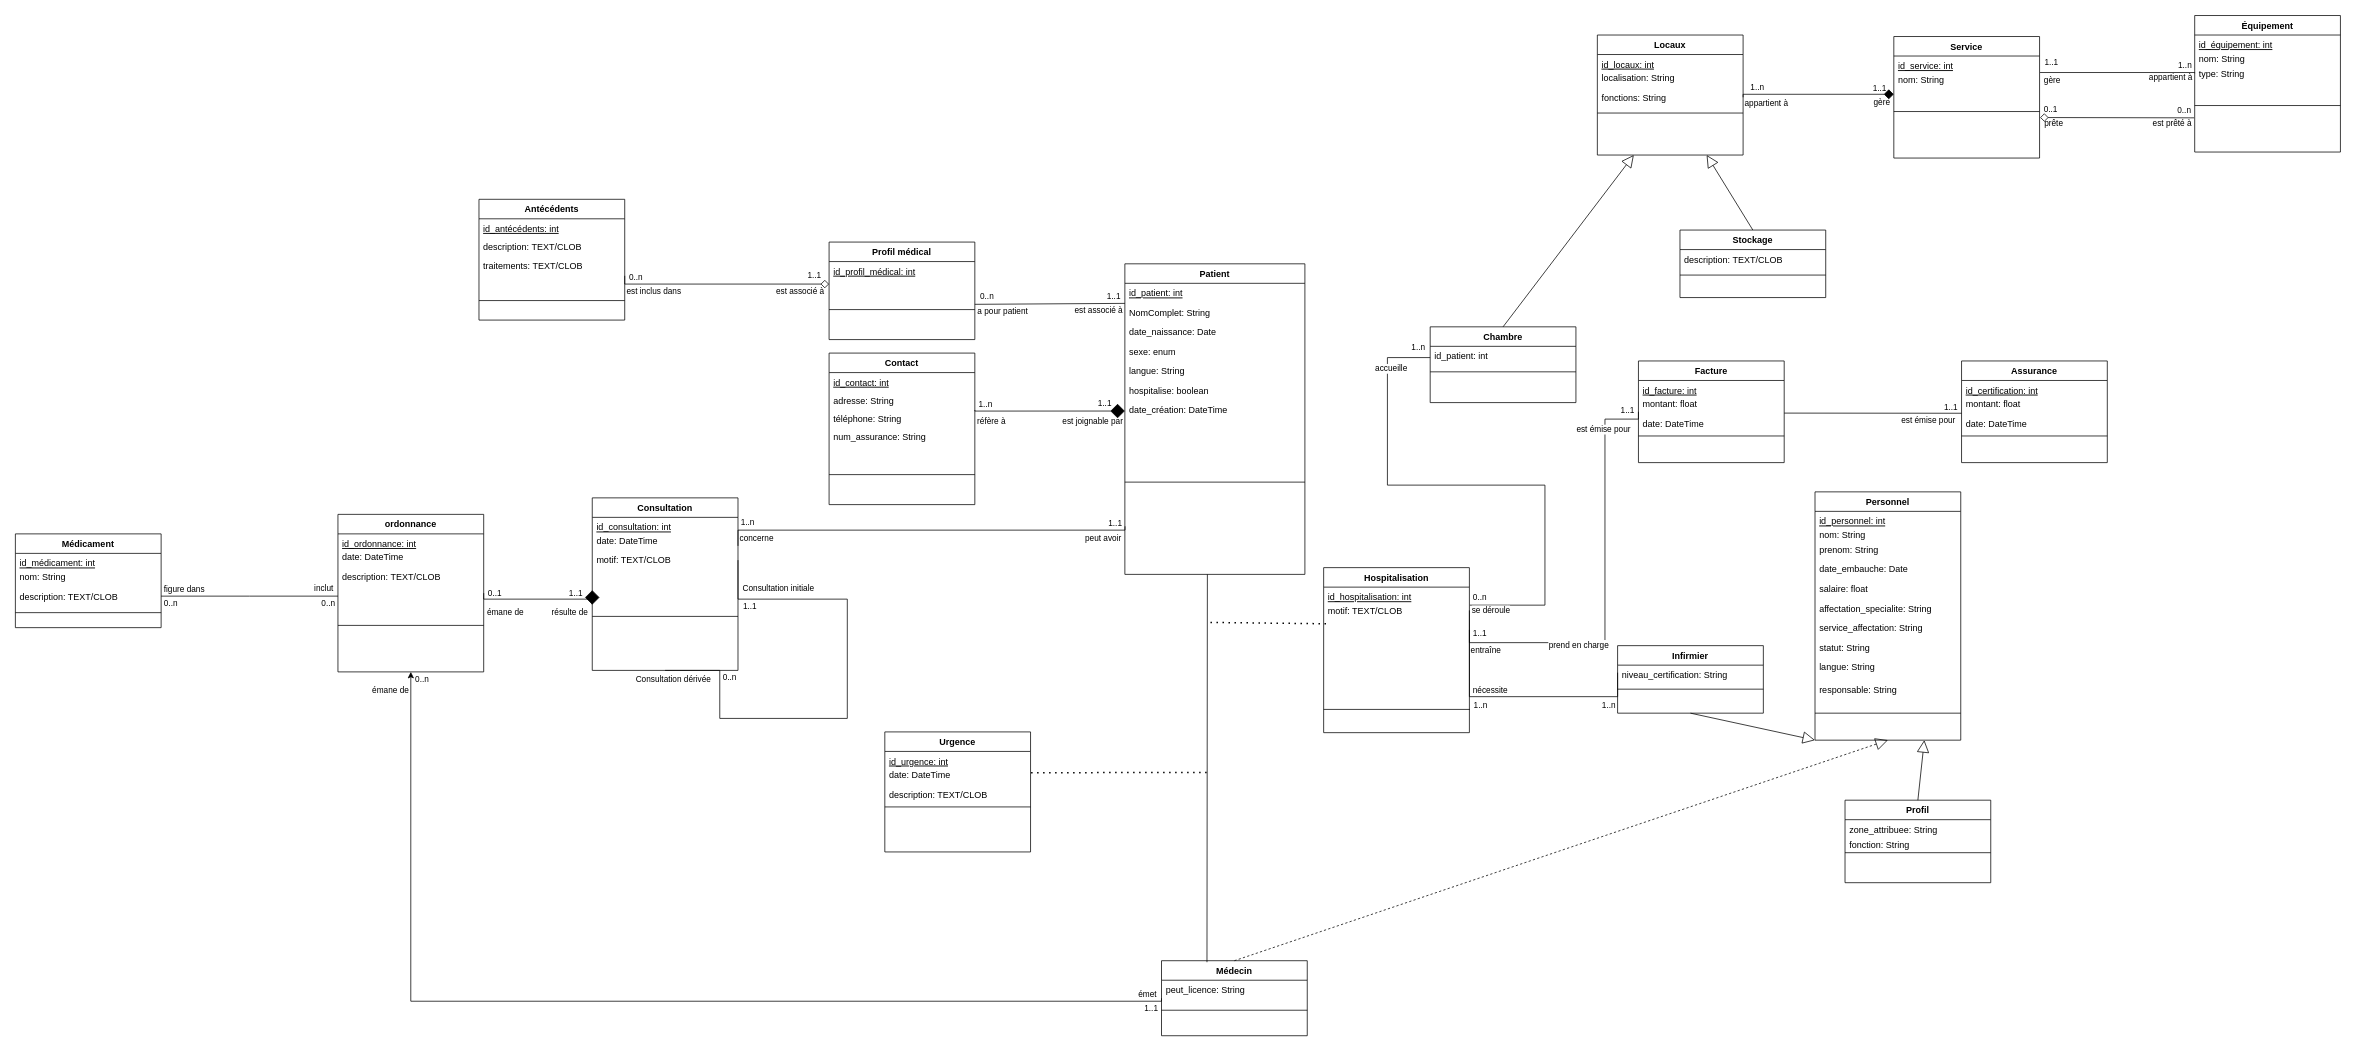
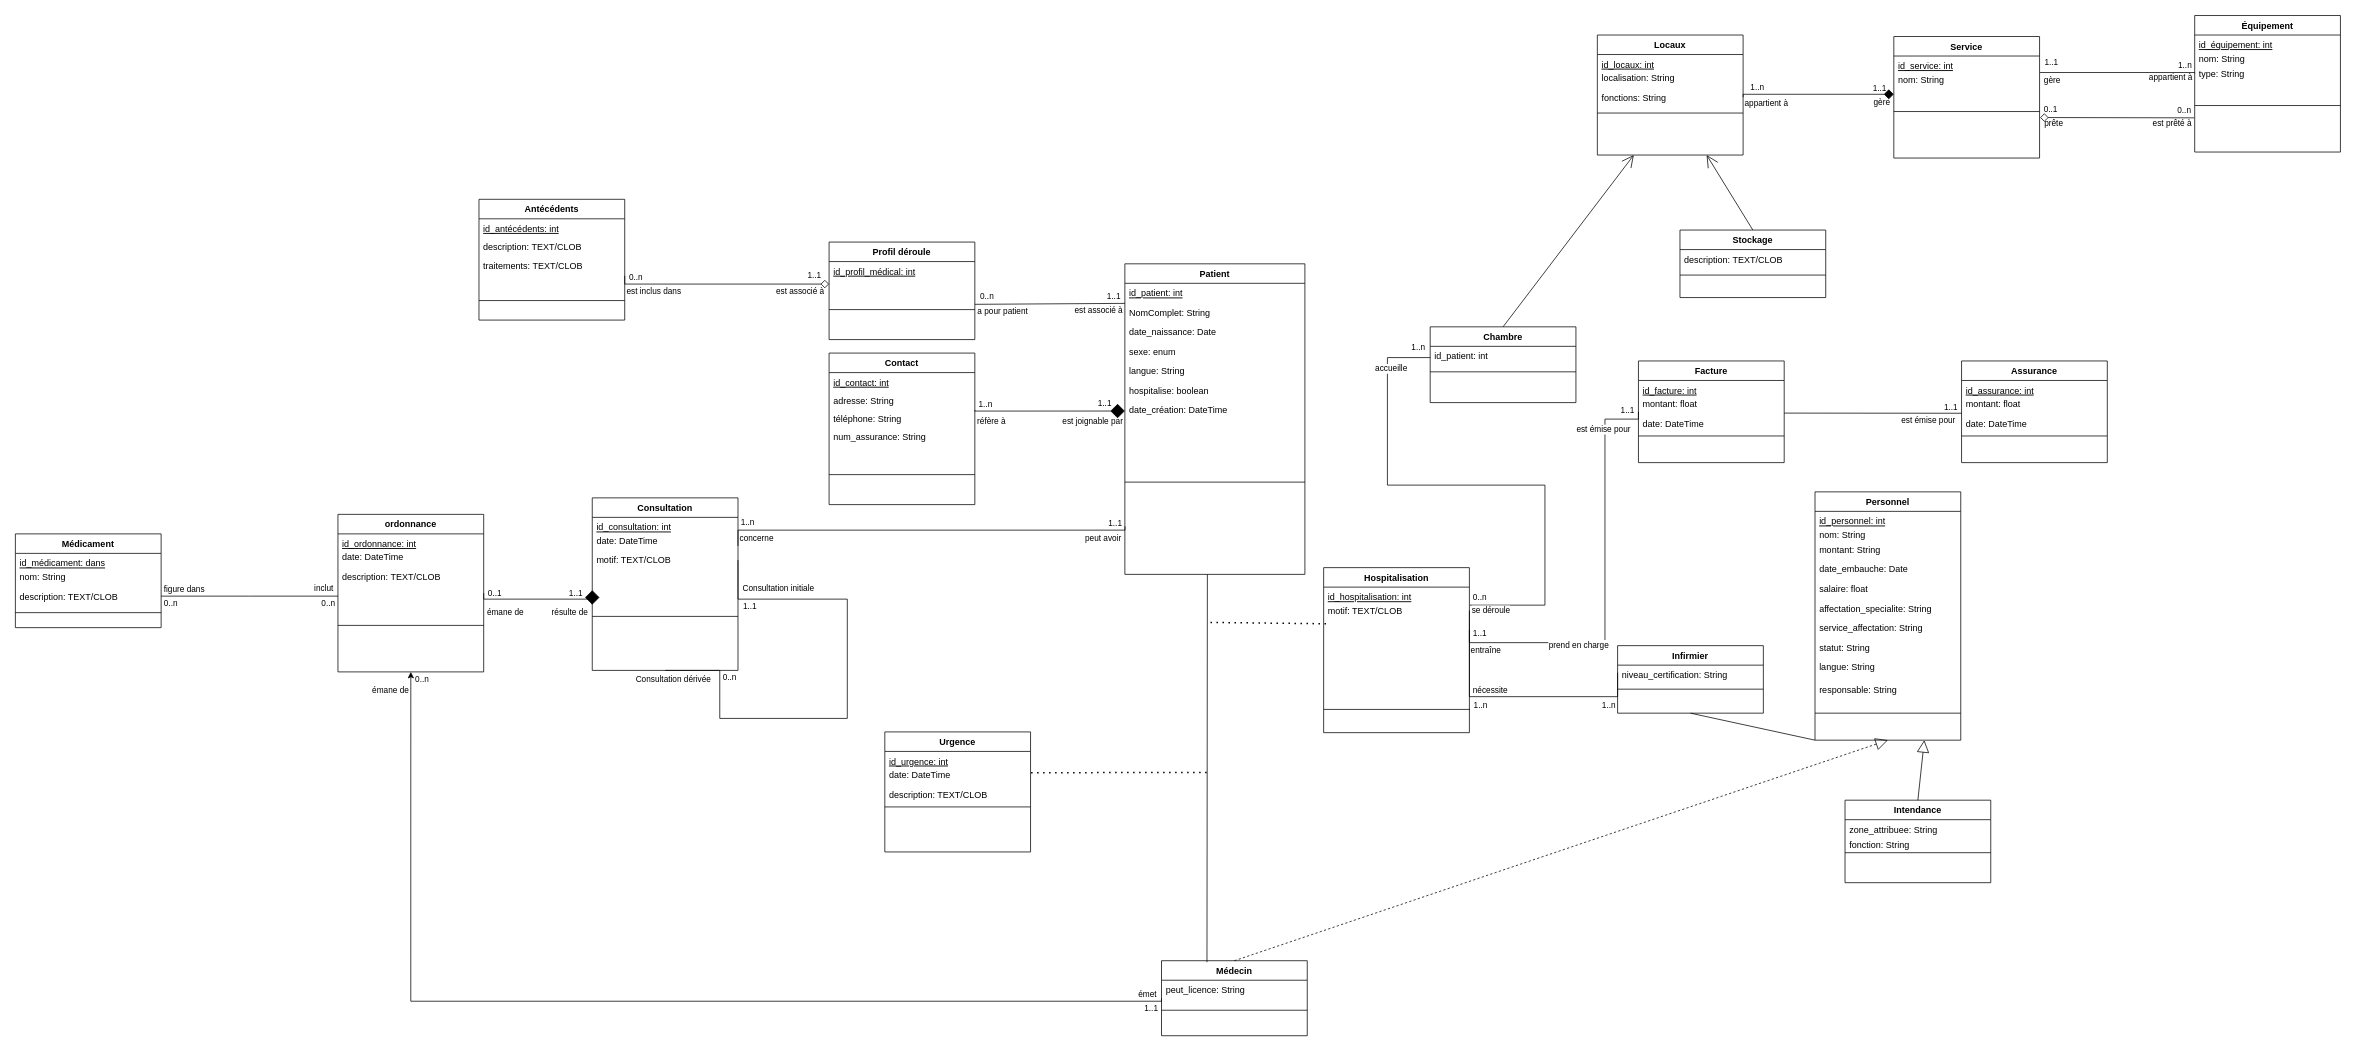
edge "Chambre" -> "Locaux": arrowhead block -> open
edge "Stockage" -> "Locaux": arrowhead block -> open
node "Profil médical": label "Profil médical" -> "Profil déroule"
node "id_certification: int": label "id_certification: int" -> "id_assurance: int"
node "prenom: String": label "prenom: String" -> "montant: String"
node "id_médicament: int": label "id_médicament: int" -> "id_médicament: dans"
edge "Infirmier" -> "Personnel": arrowhead block -> none
node "Profil": label "Profil" -> "Intendance"
